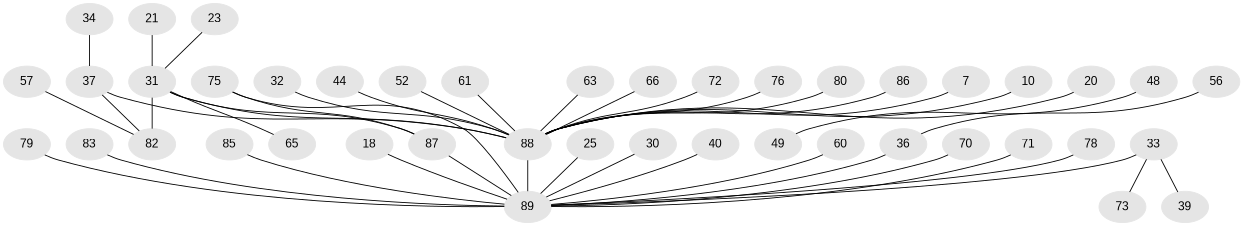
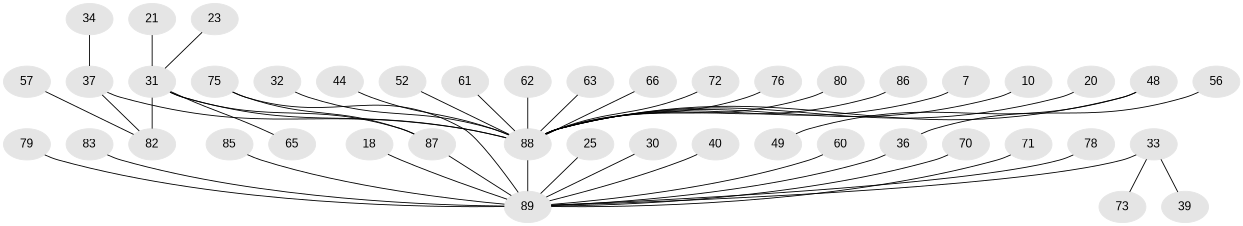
node "62": added
edge "48" -- "88": added
